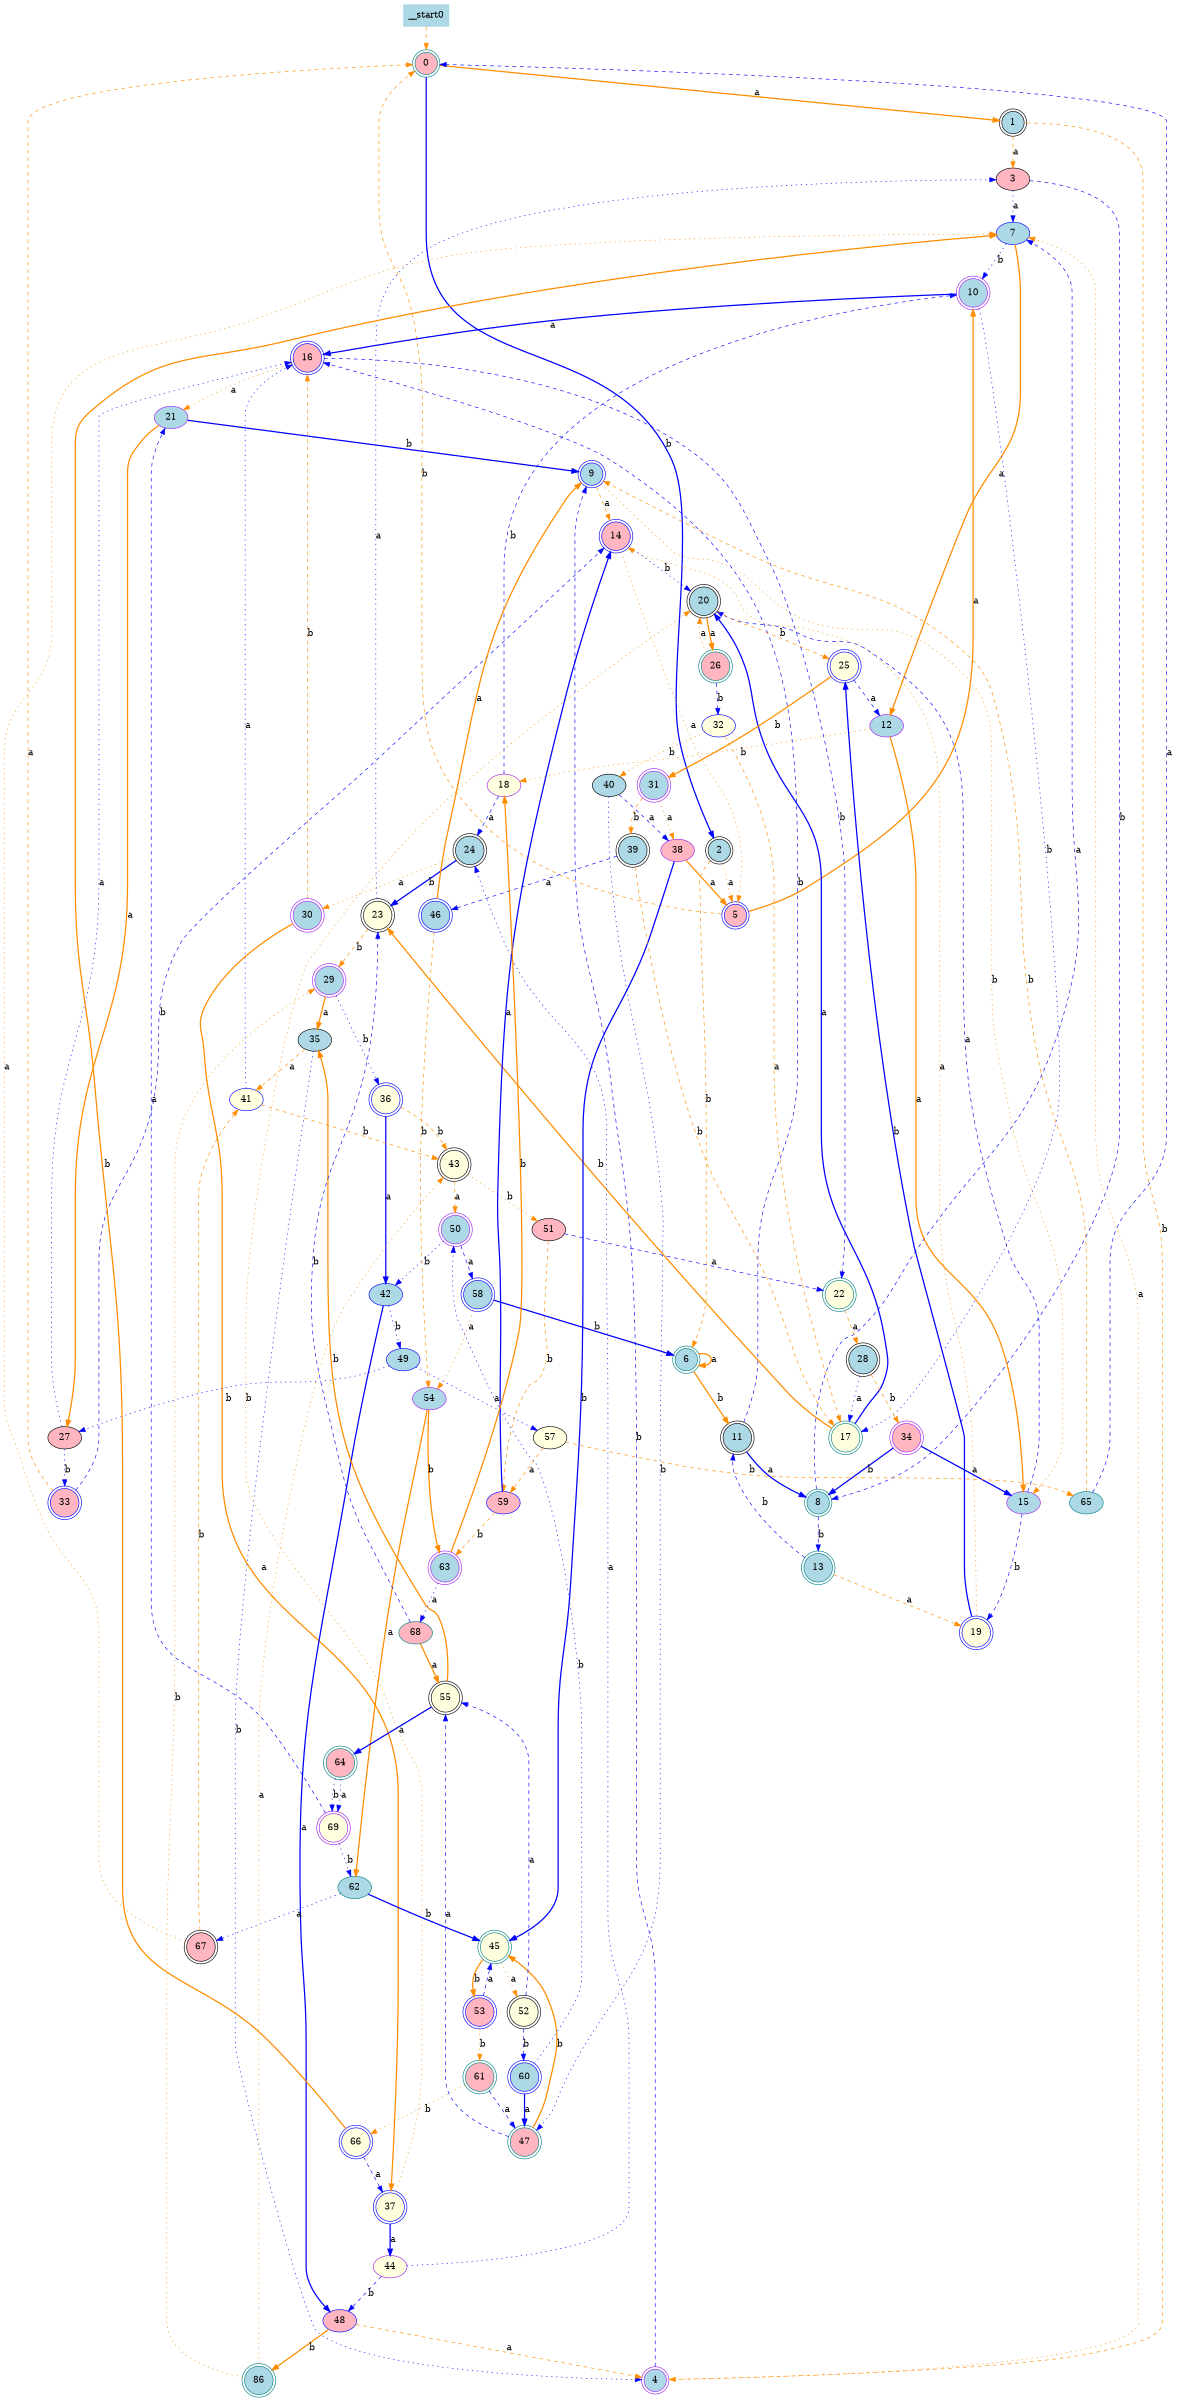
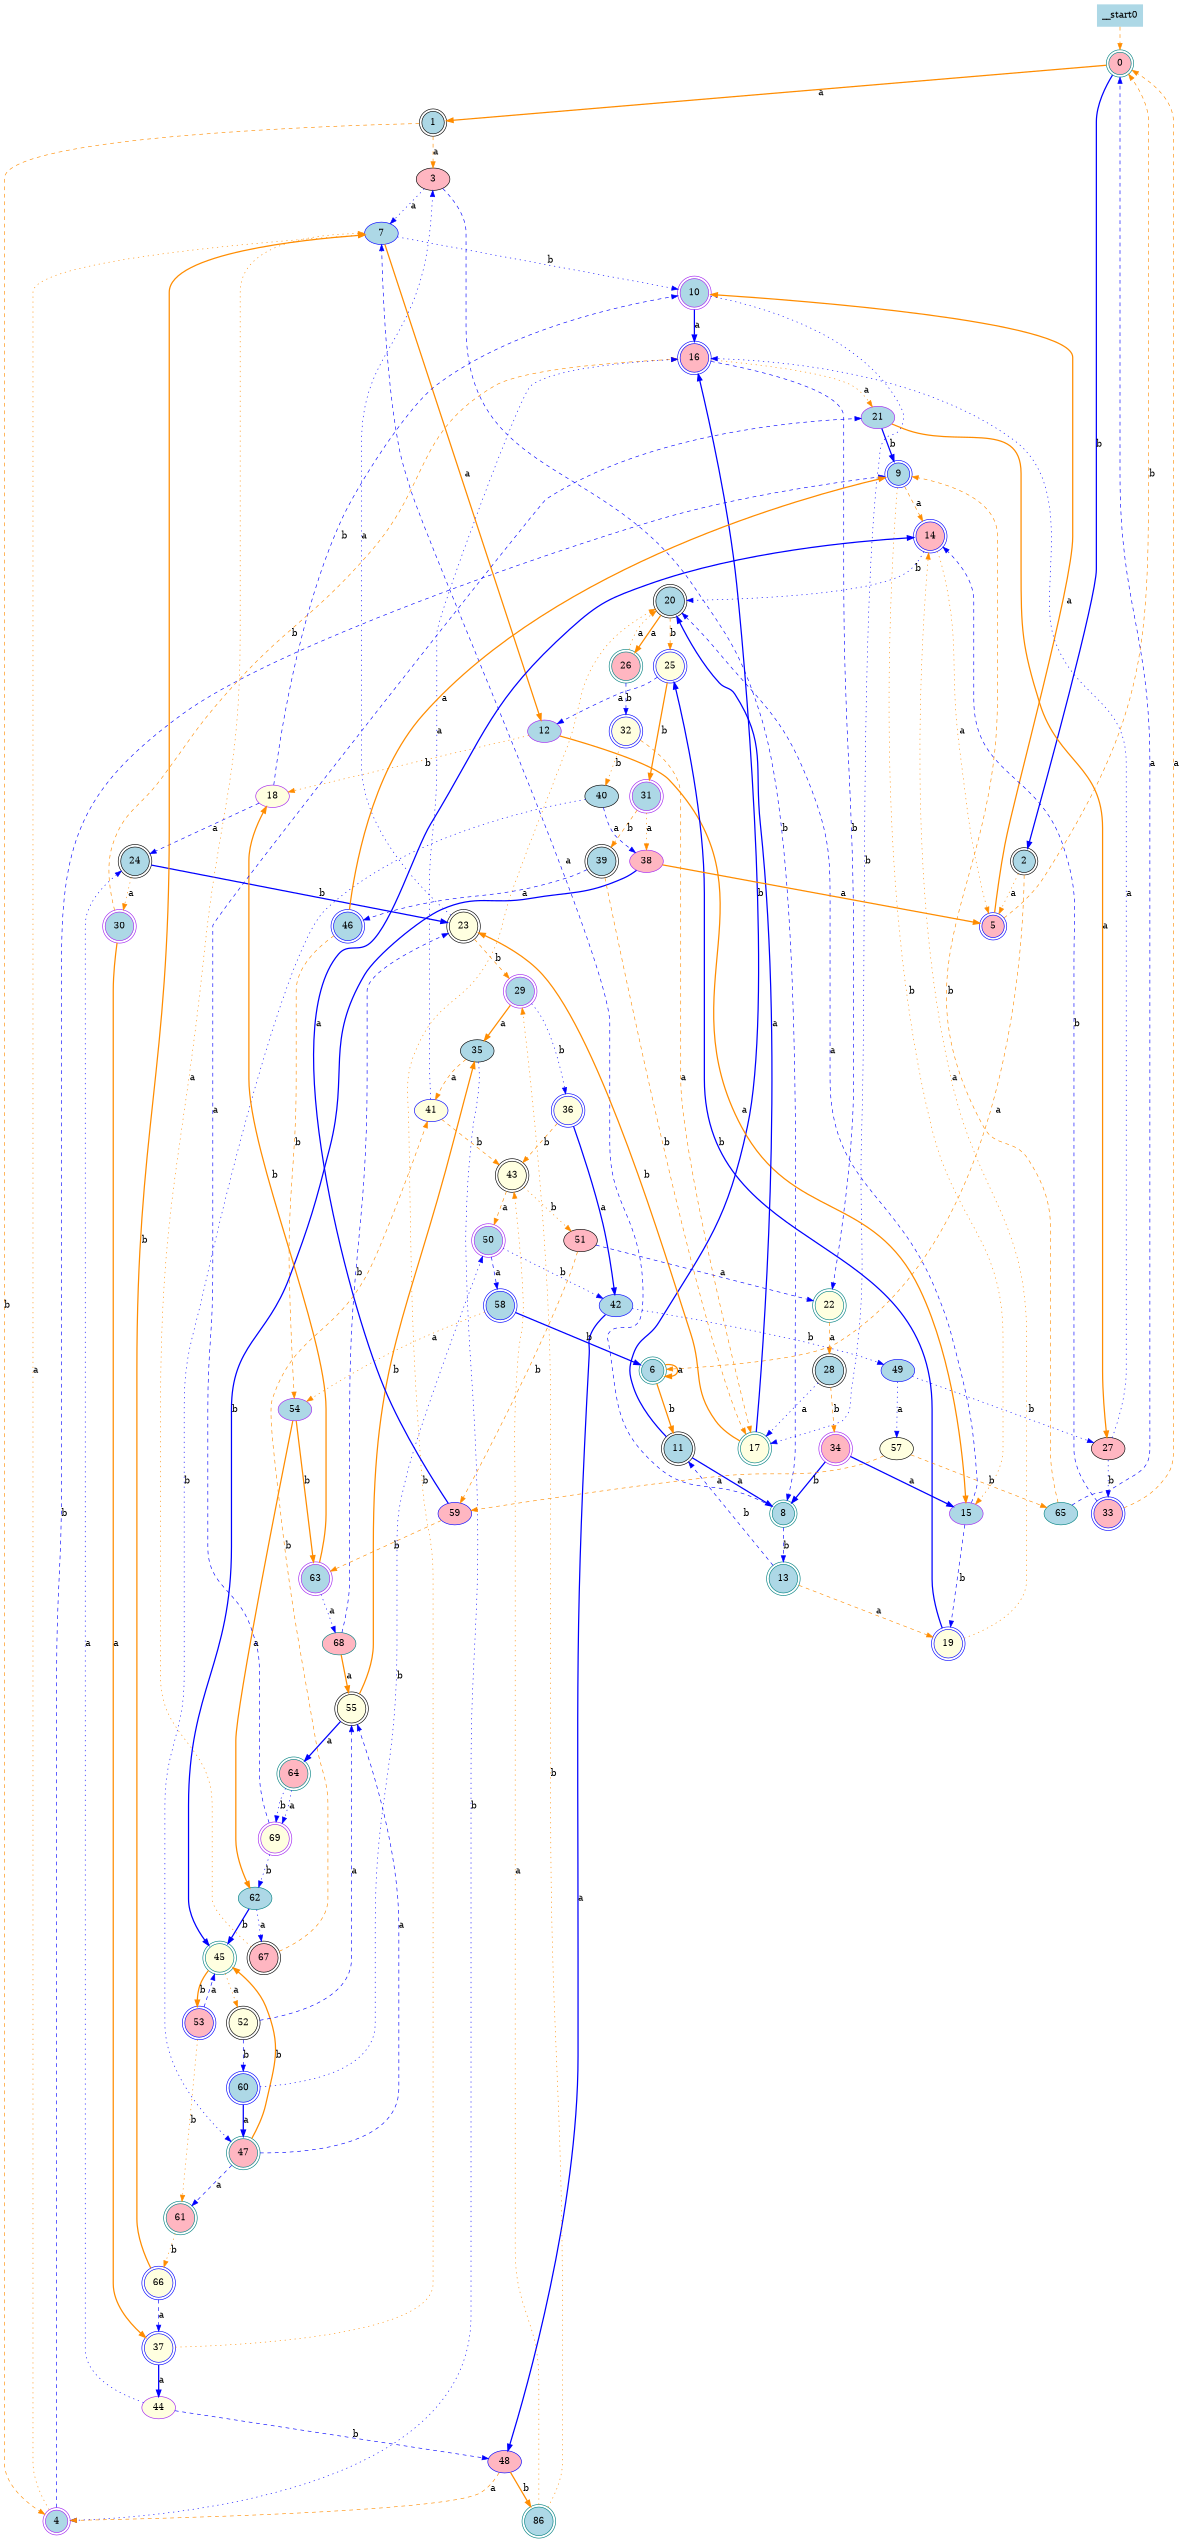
node "32": shape ellipse -> doublecircle
edge "11" -> "16": style dashed -> bold
edge "2" -> "6": label "b" -> "a"
edge "61" -> "47": reversed
